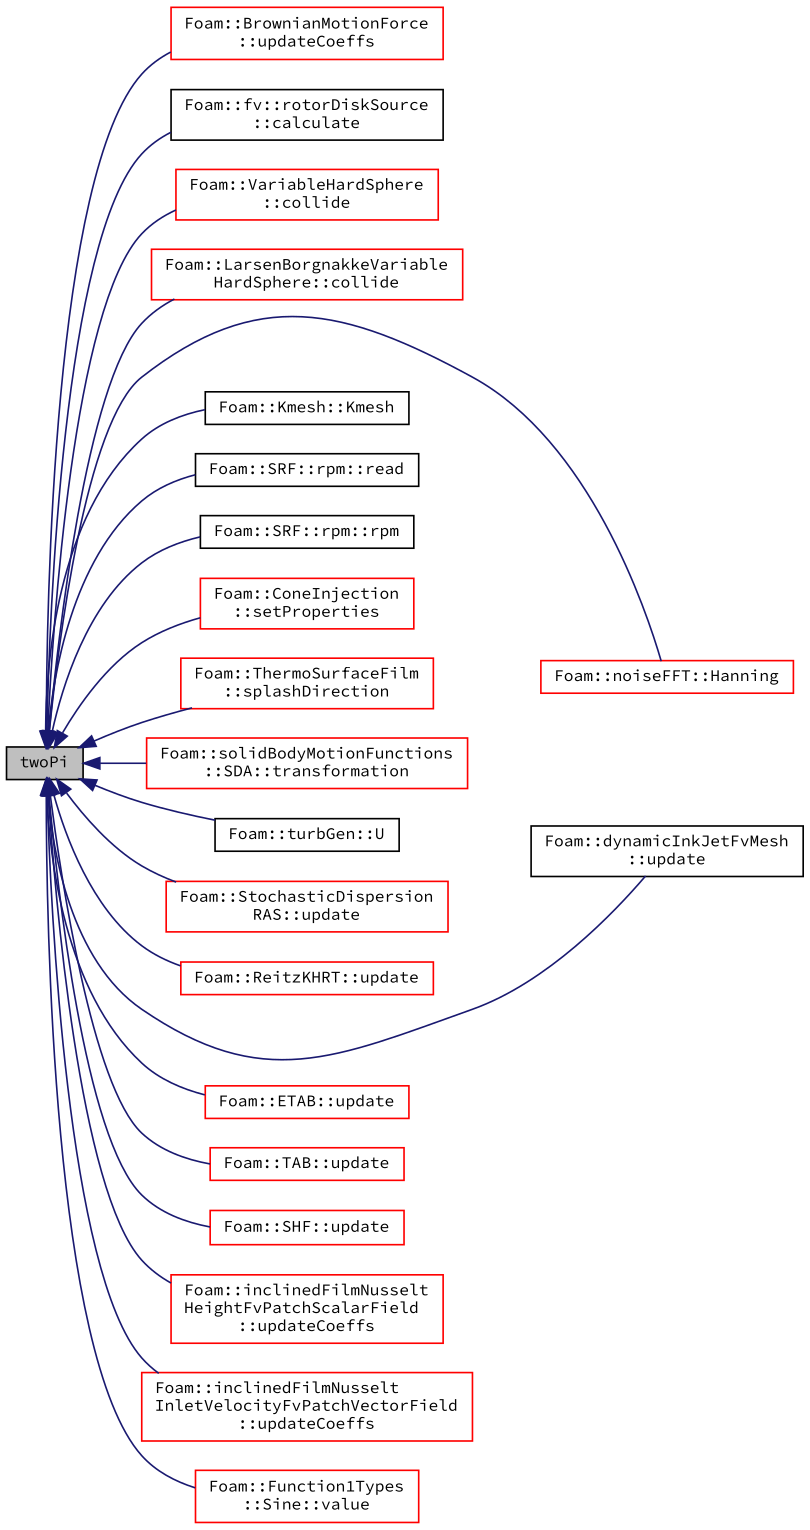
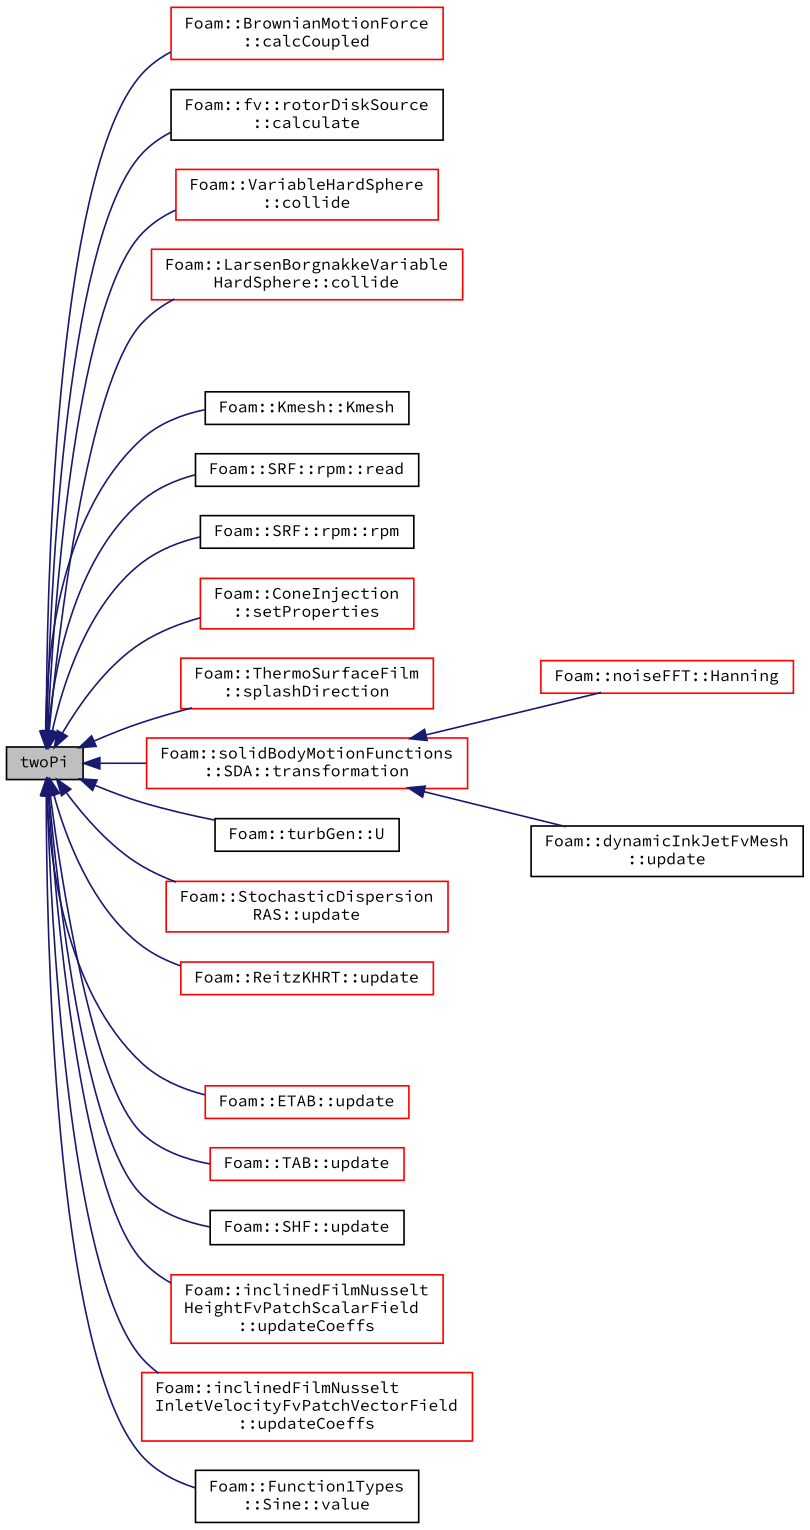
node "Foam::BrownianMotionForce ::updateCoeffs": label "Foam::BrownianMotionForce ::updateCoeffs" -> "Foam::BrownianMotionForce ::calcCoupled"
edge "Foam::noiseFFT::Hanning" -> "twoPi": now "Foam::noiseFFT::Hanning" -> "Foam::solidBodyMotionFunctions ::SDA::transformation"
edge "Foam::dynamicInkJetFvMesh ::update" -> "twoPi": now "Foam::dynamicInkJetFvMesh ::update" -> "Foam::solidBodyMotionFunctions ::SDA::transformation"
node "Foam::SHF::update": color red -> black
node "Foam::Function1Types ::Sine::value": color red -> black
